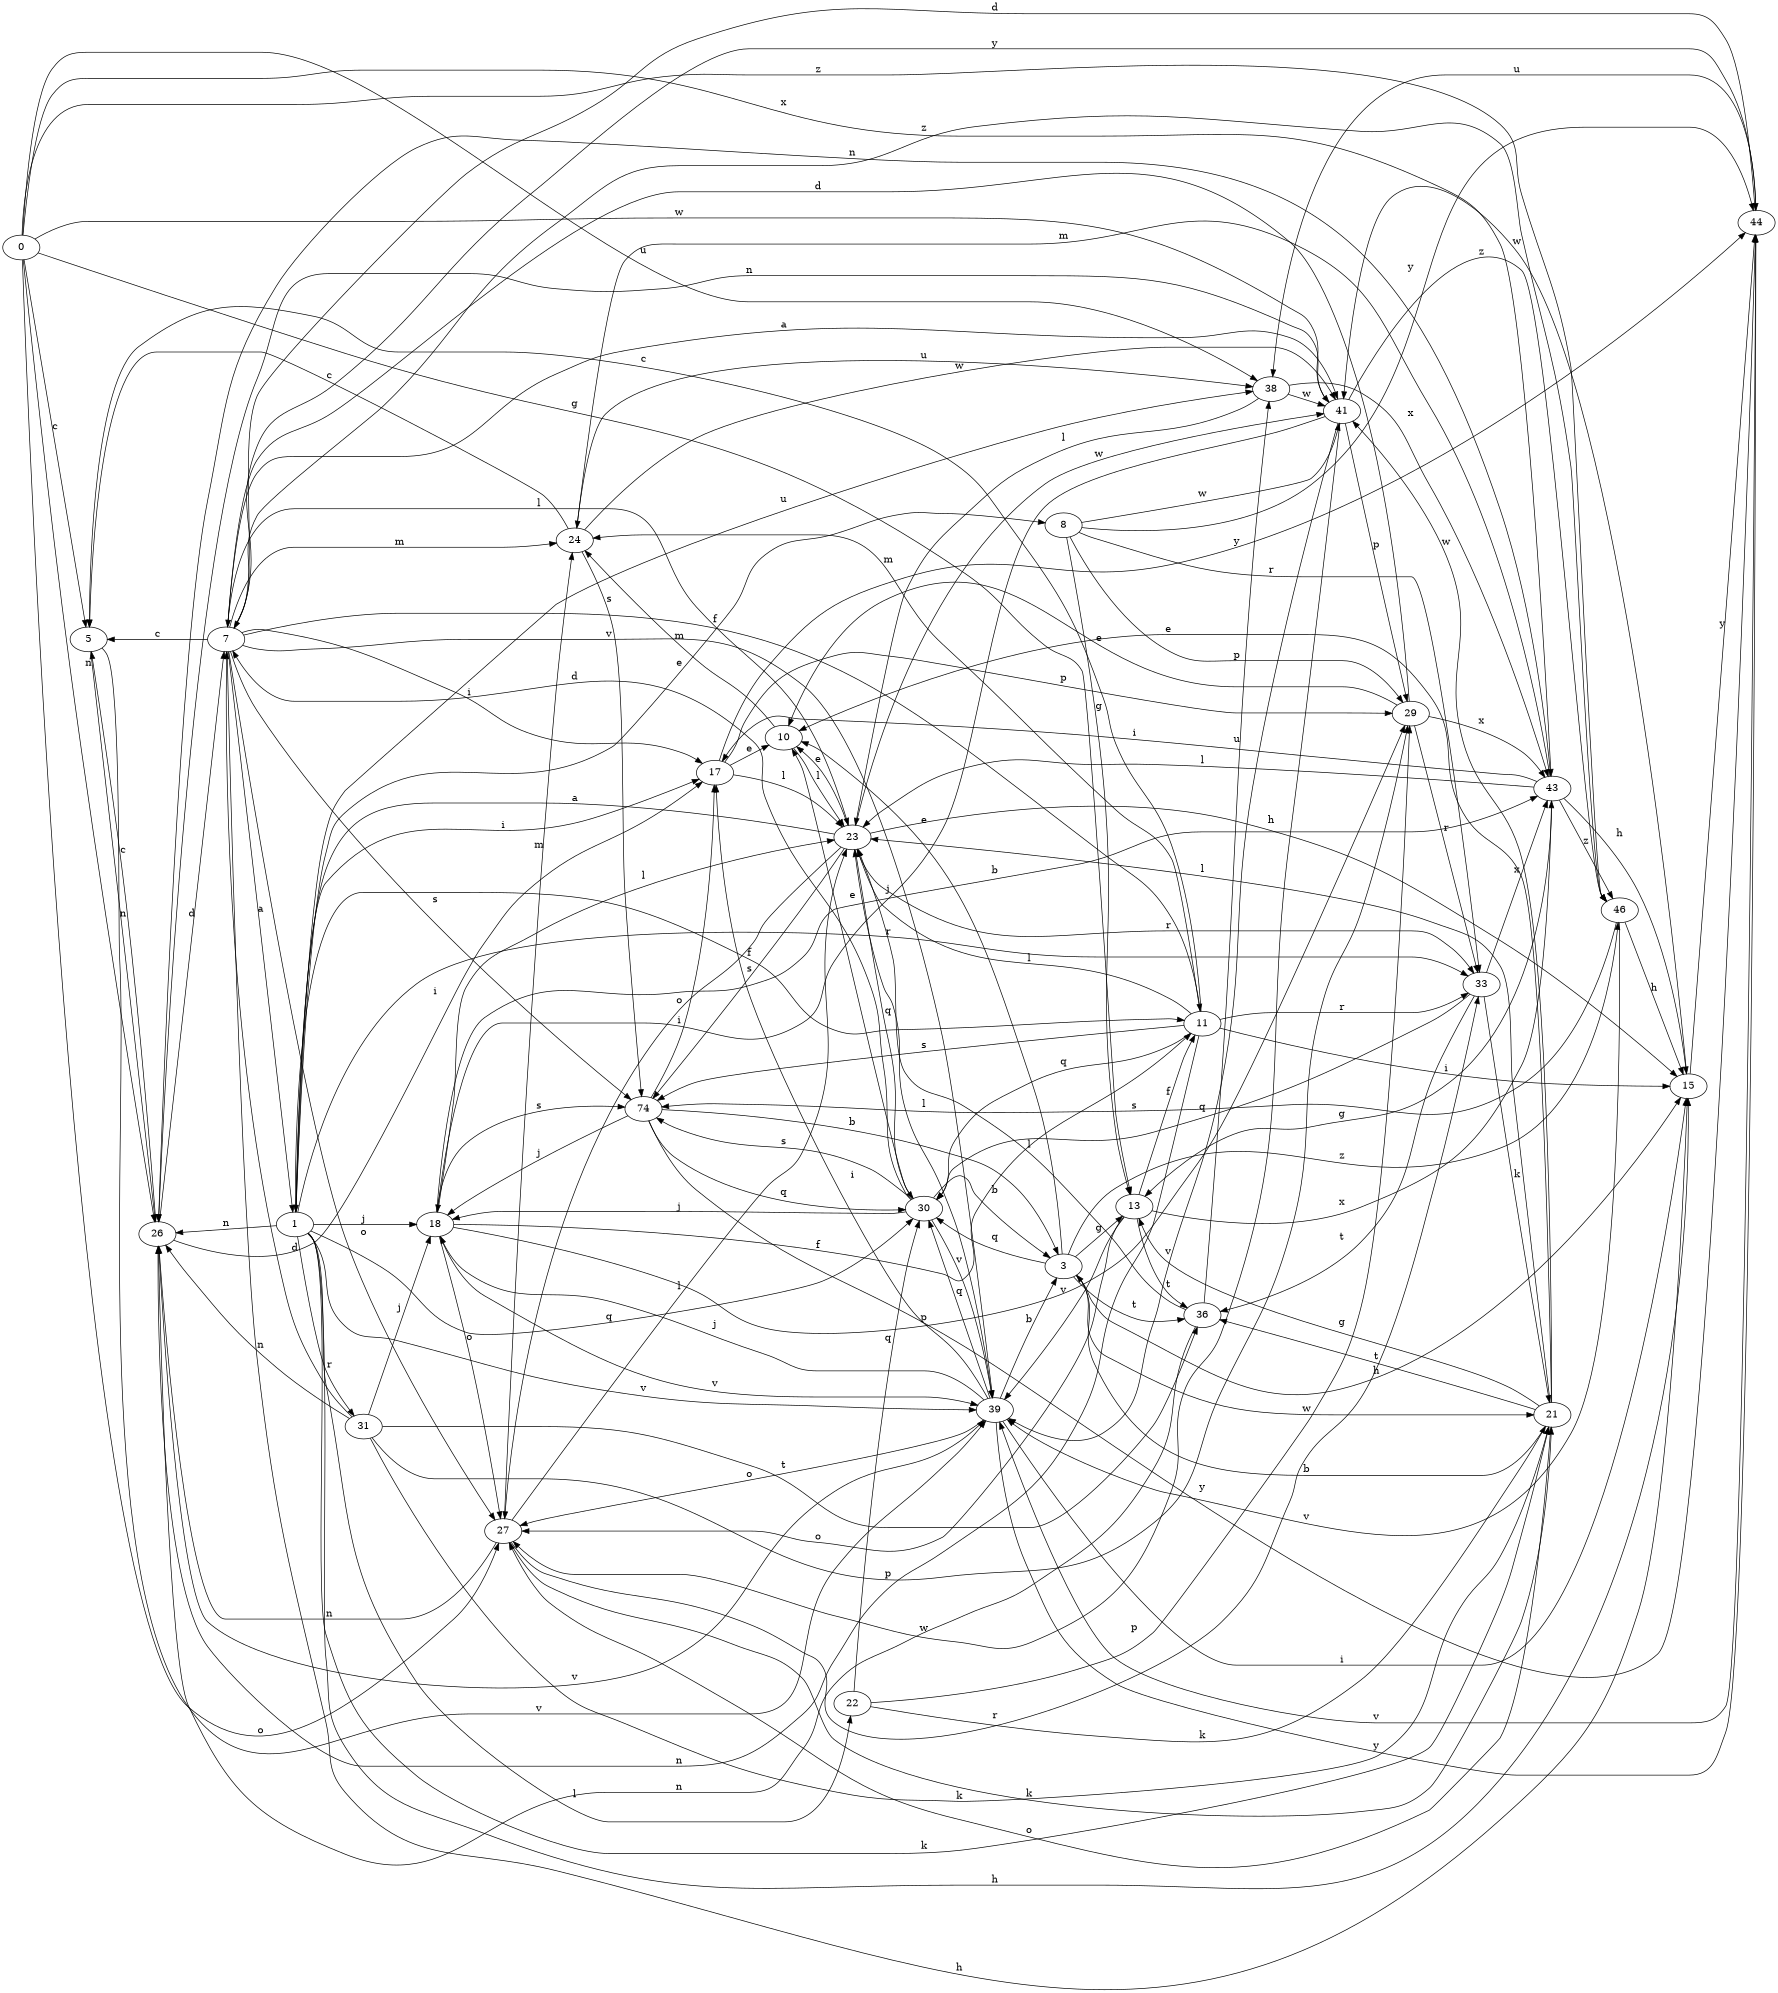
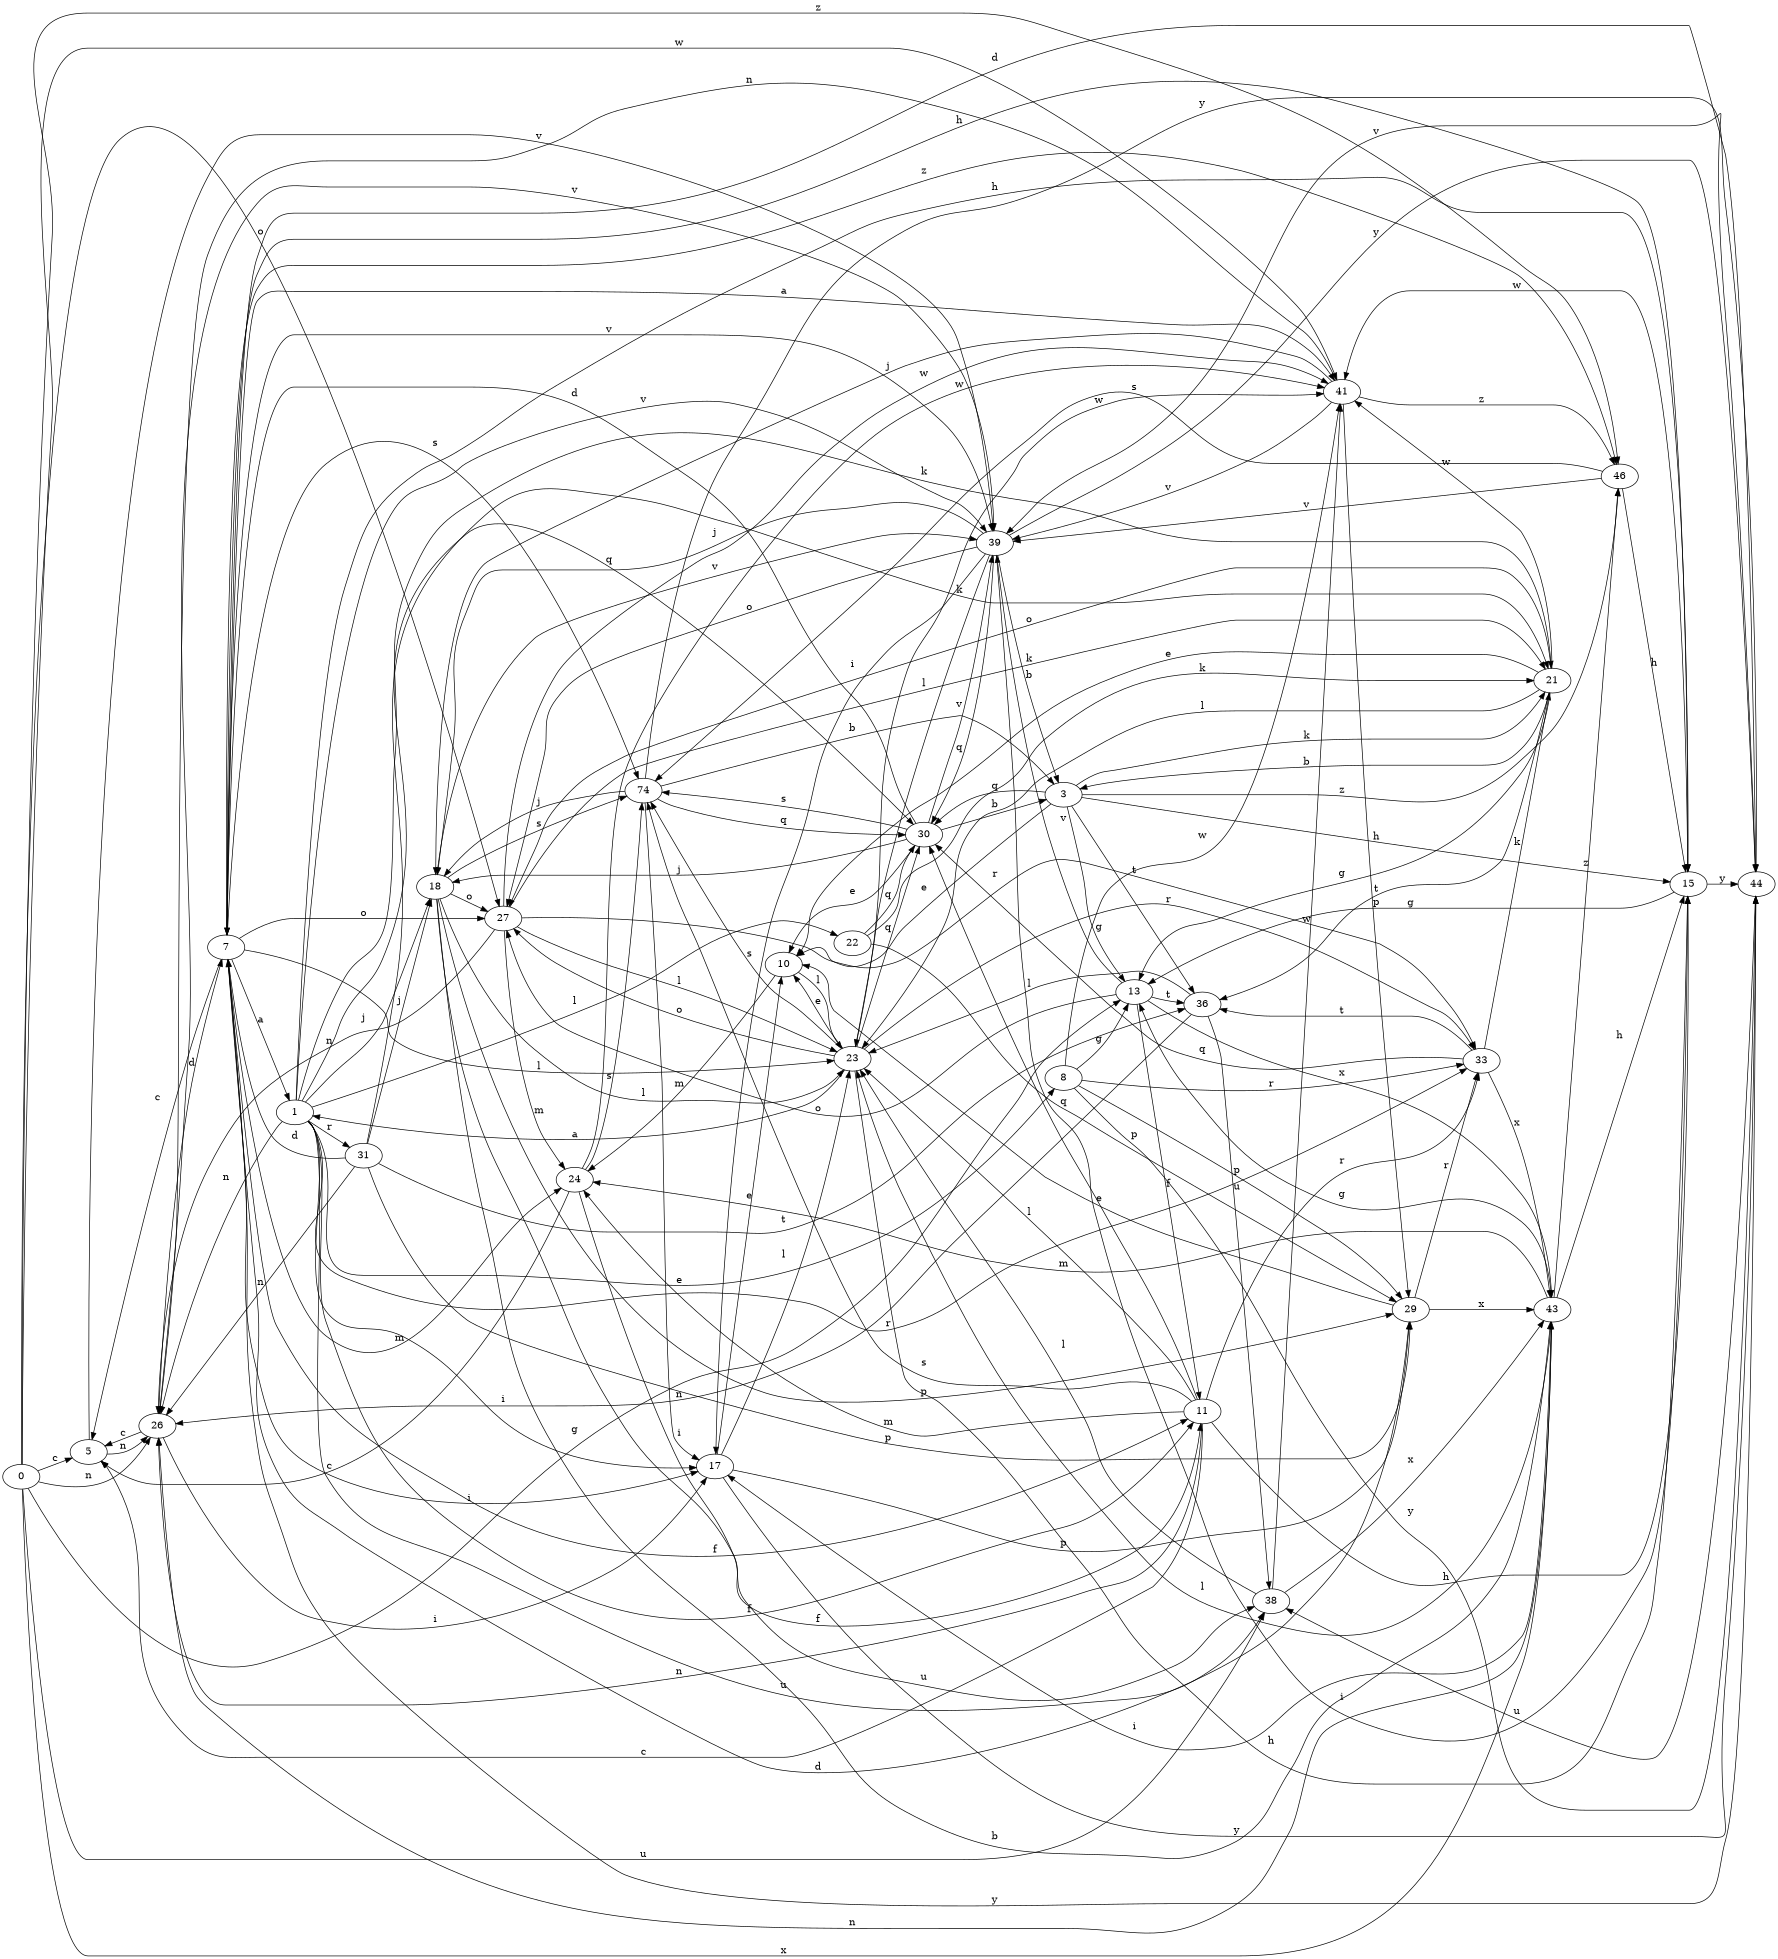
edge "15" -> "13": added, label "g"
edge "11" -> "15": label "i" -> "h"
edge "41" -> "27": reversed
edge "3" -> "21": label "w" -> "k"
